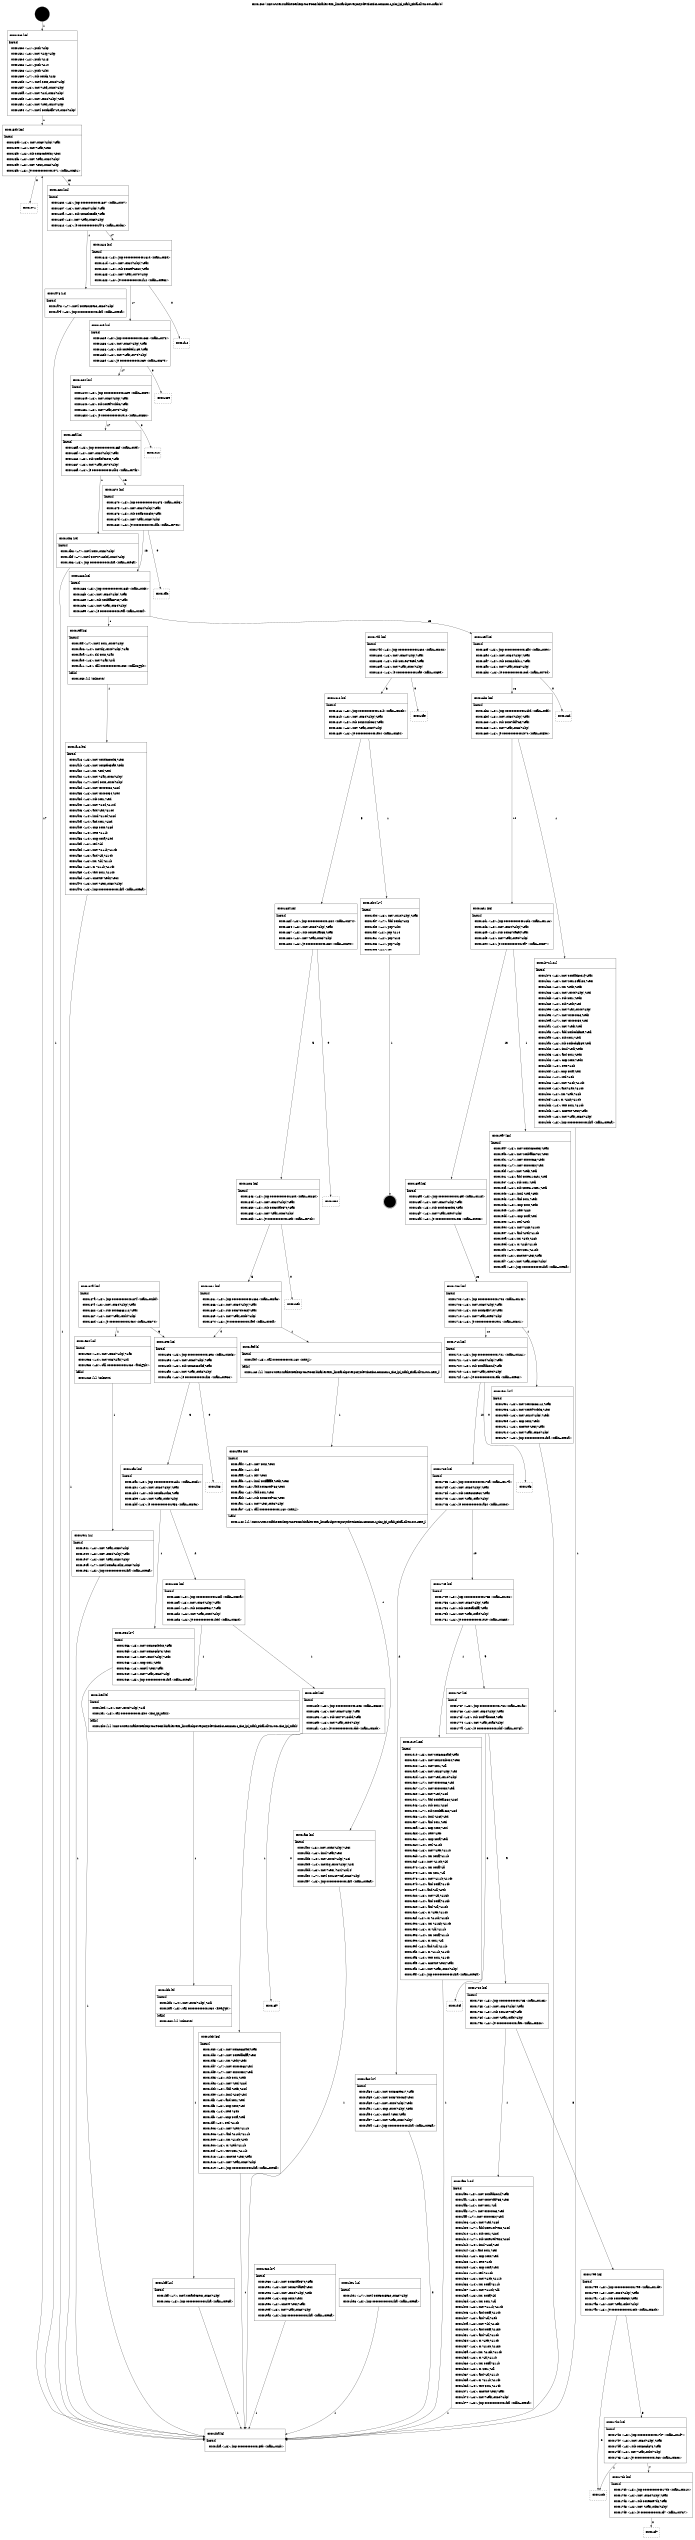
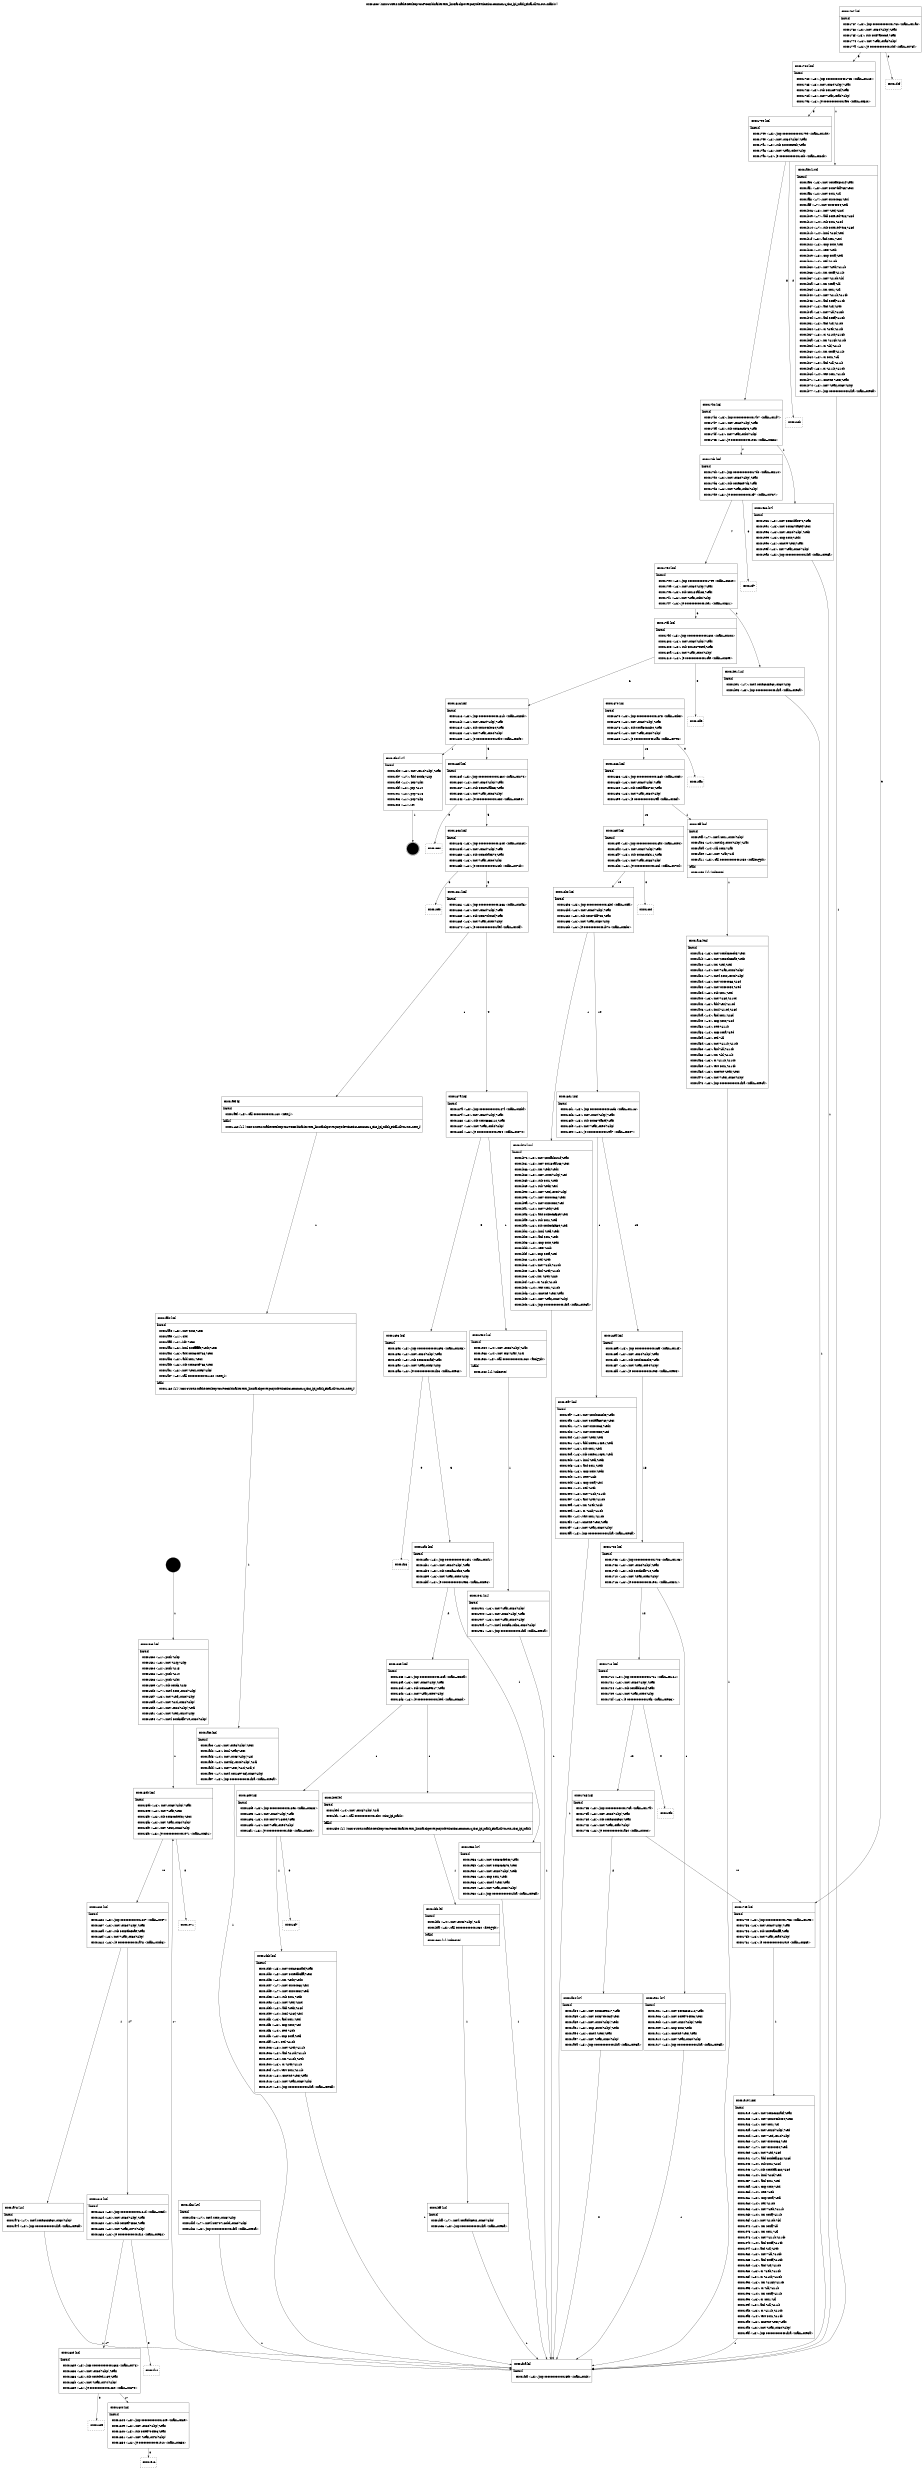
node "0x40165a [22]": removed
node "0x4017e4 [25]": added
edge "0x401861 [25]" -> "0x401893 [25]": now "0x401861 [25]" -> "0x40187a [25]"
edge "0x40174e [25]" -> "0x401767 [25]": reversed
edge "0x4019a7 [88]" -> "0x401f2a [5]": added, label "1"
edge "0x4017b2 [25]" -> "0x401c0b": now "0x4017b2 [25]" -> "0x40198c [27]"
